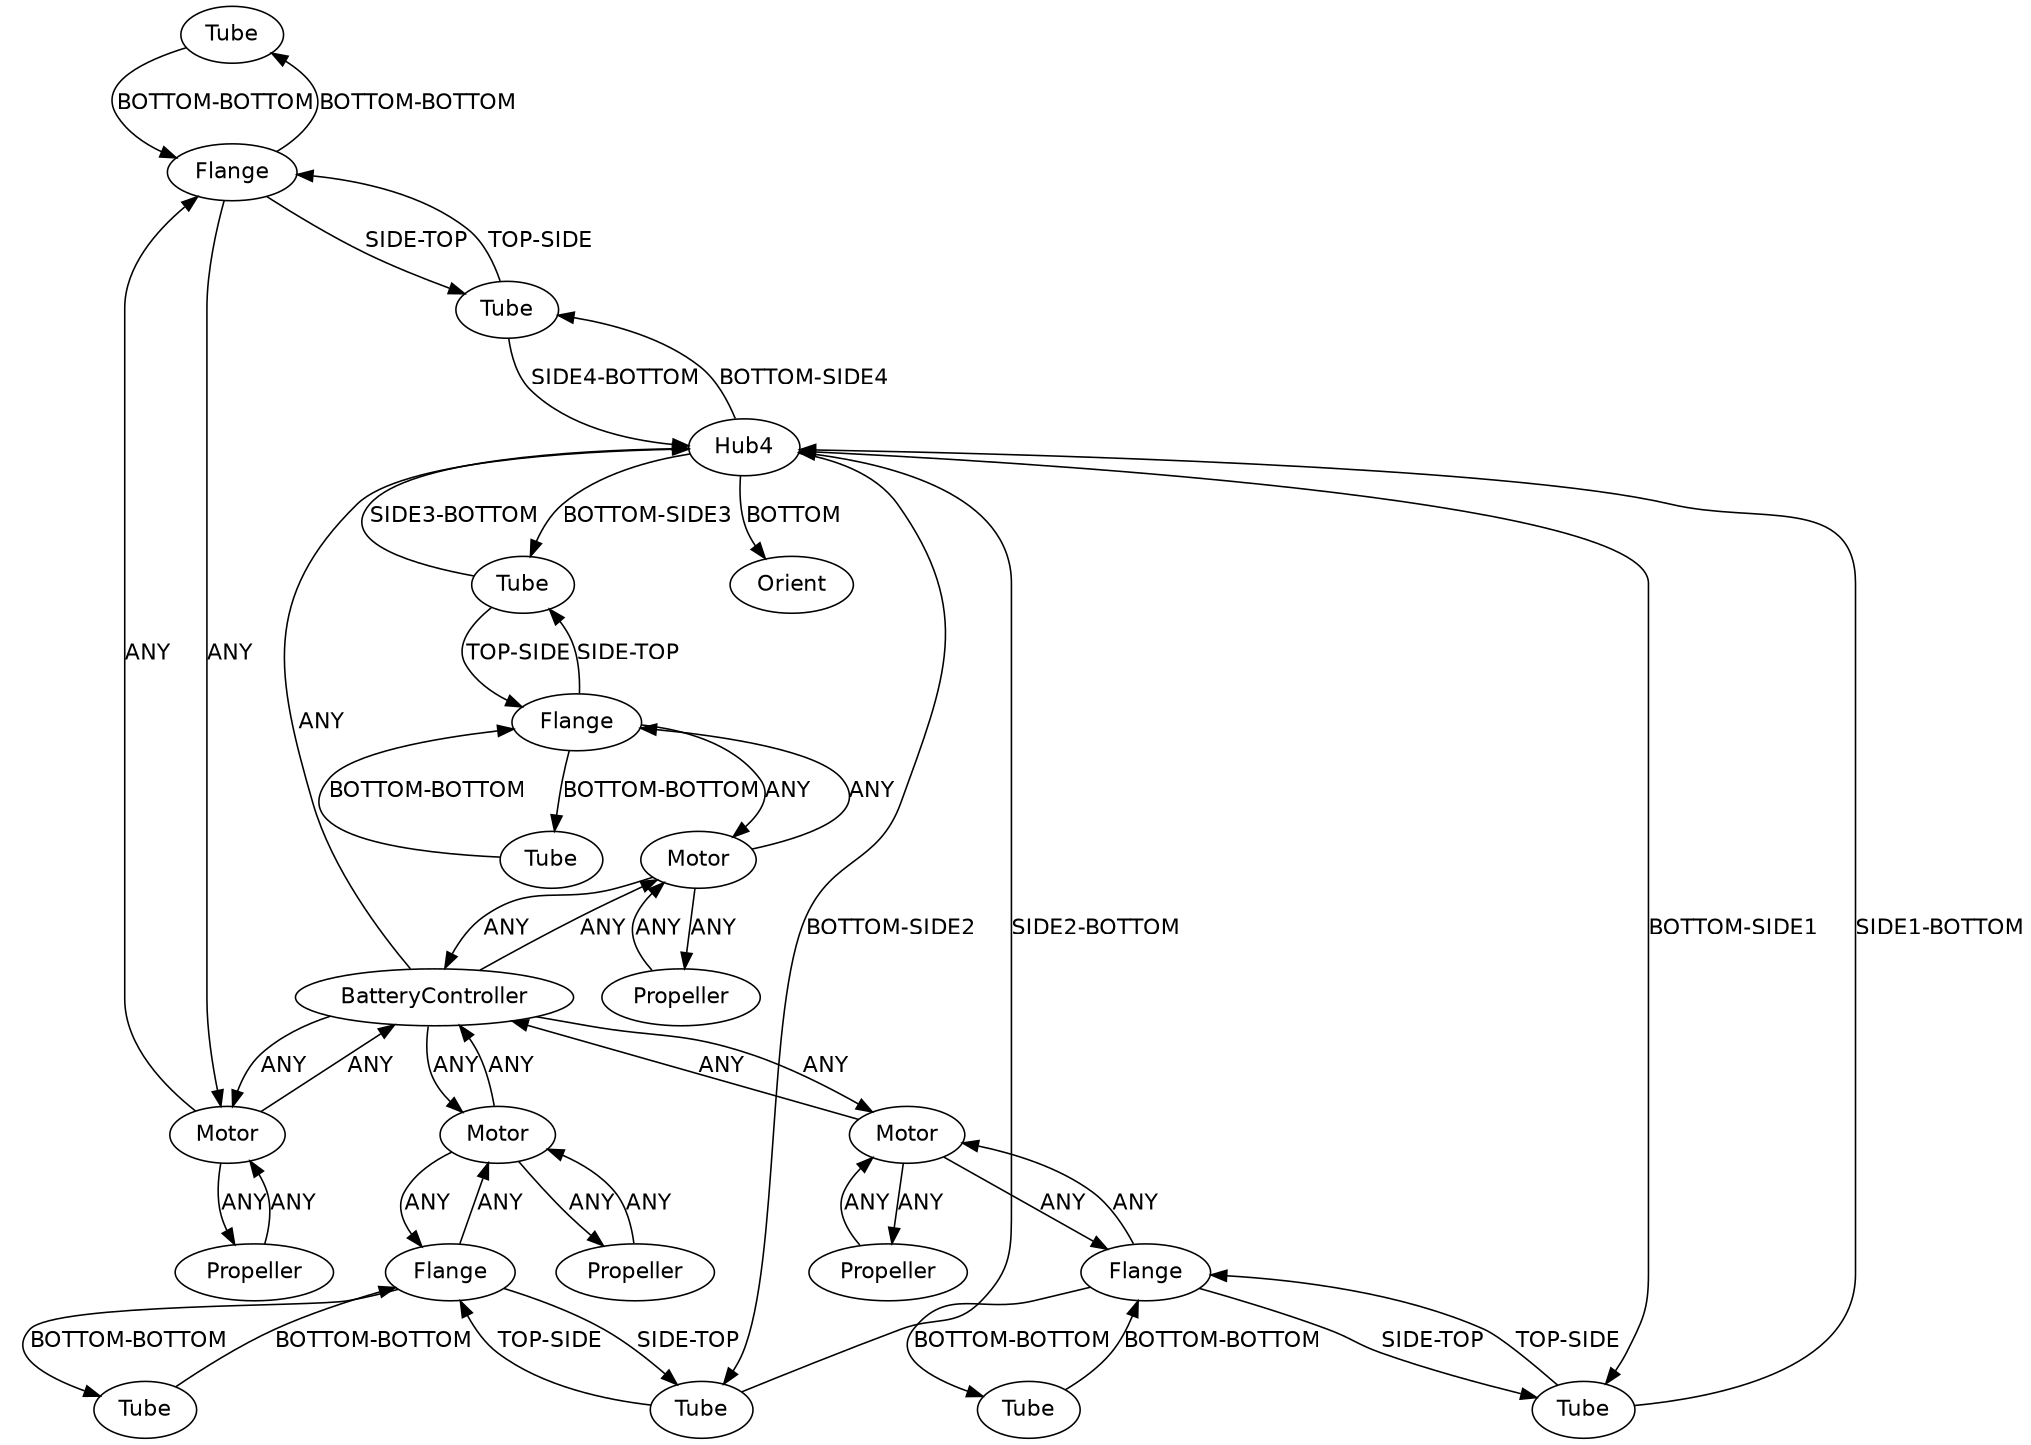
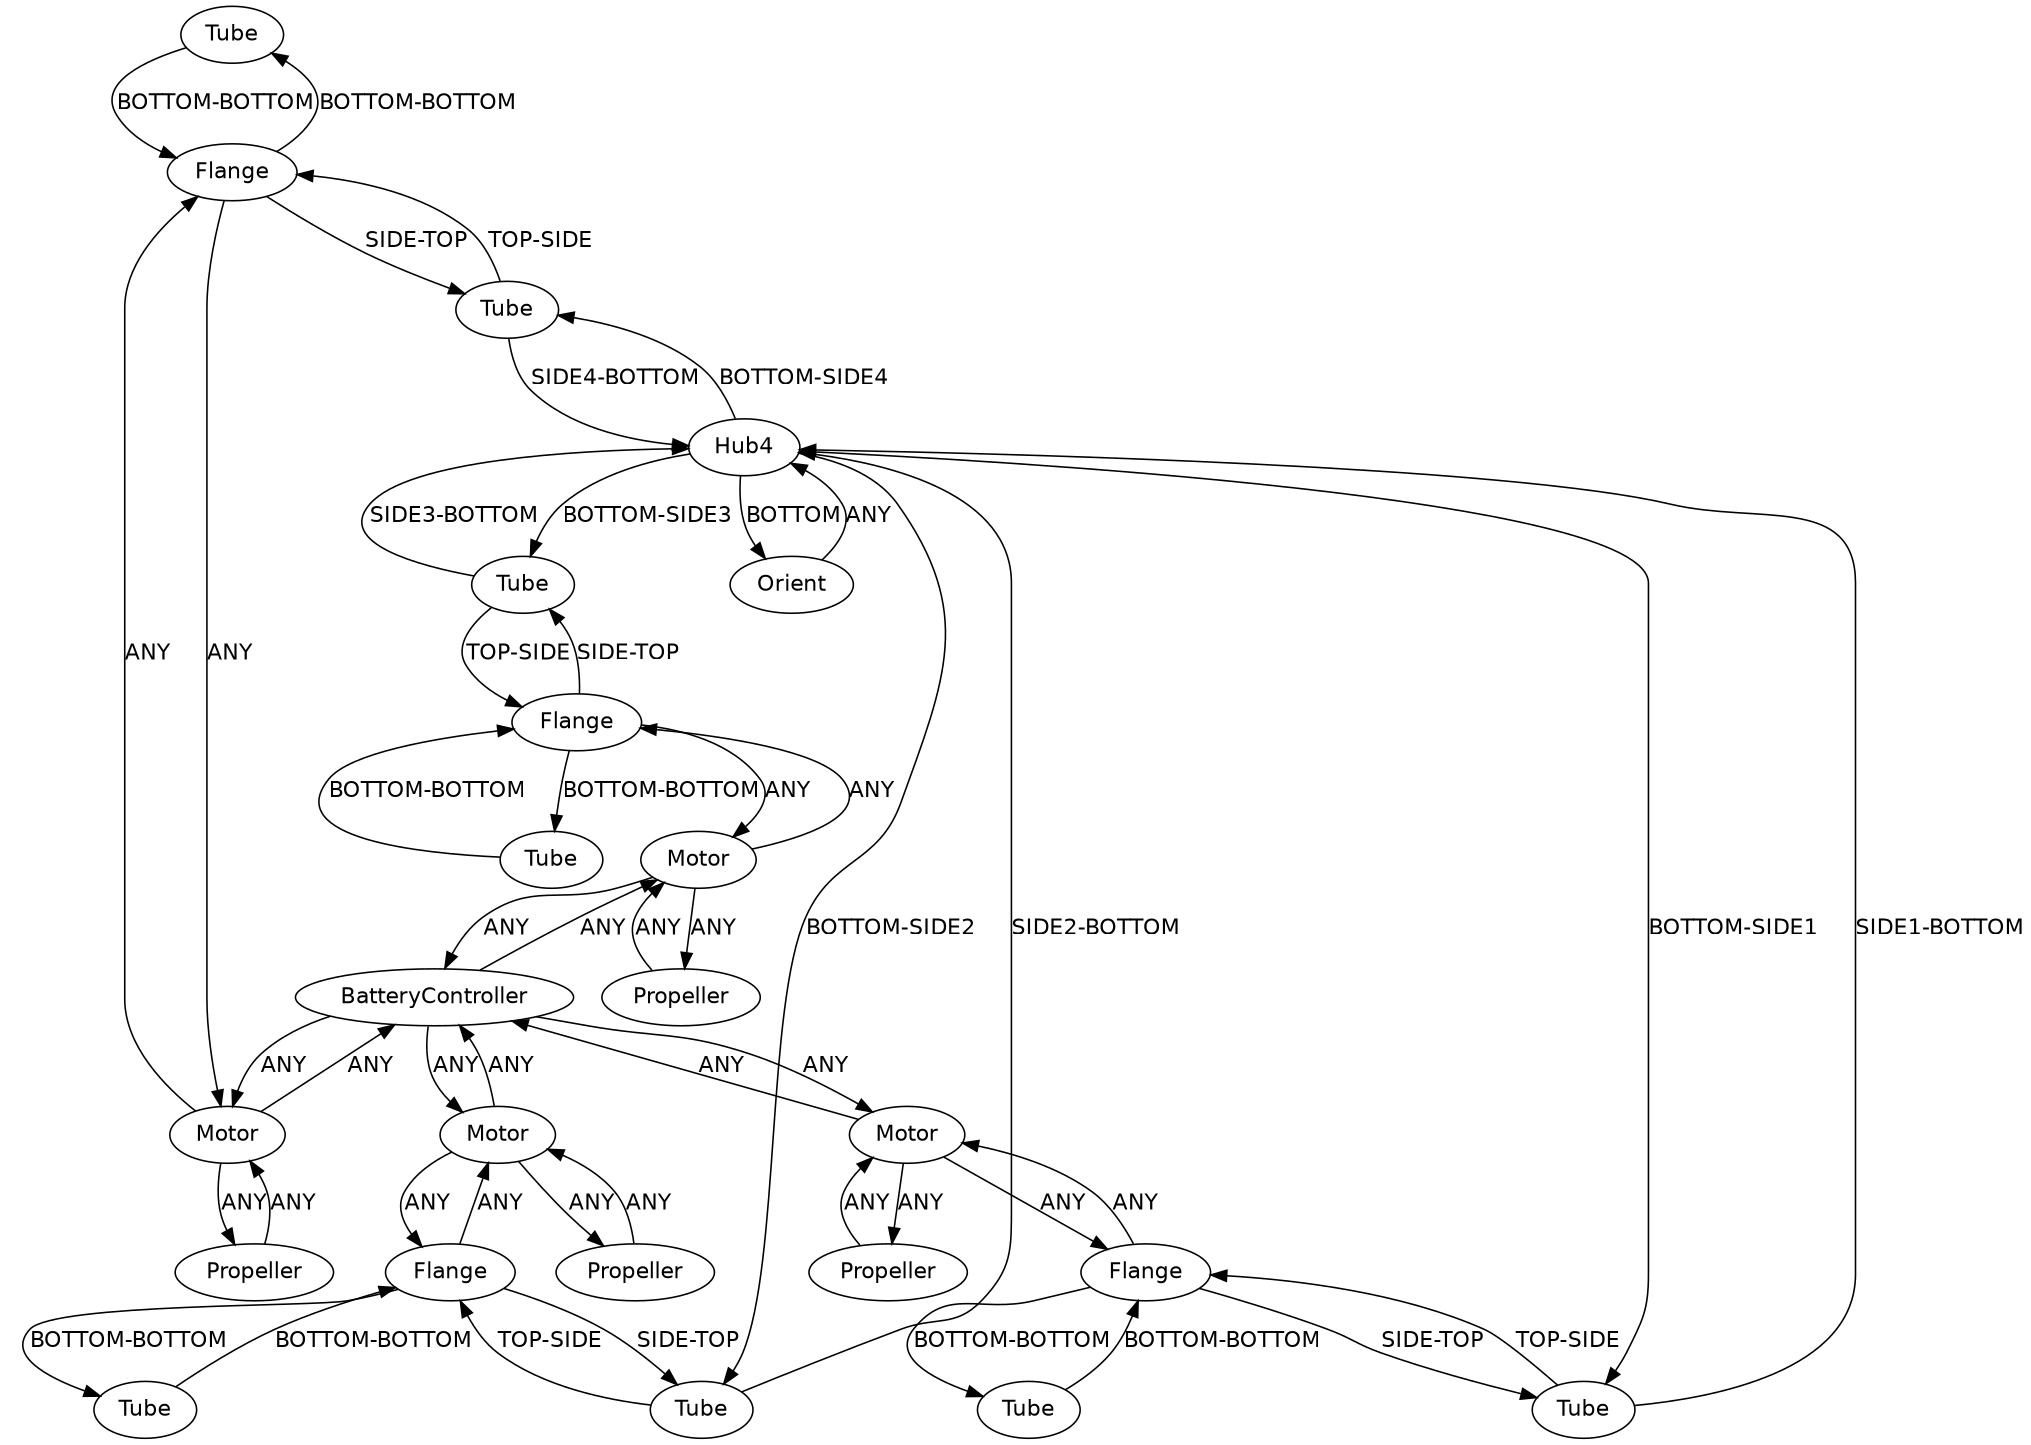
edge "BatteryController" -> "Hub4": now "Orient" -> "Hub4"
